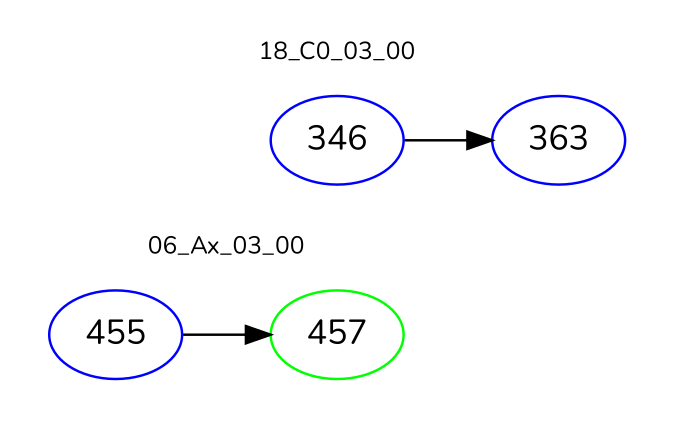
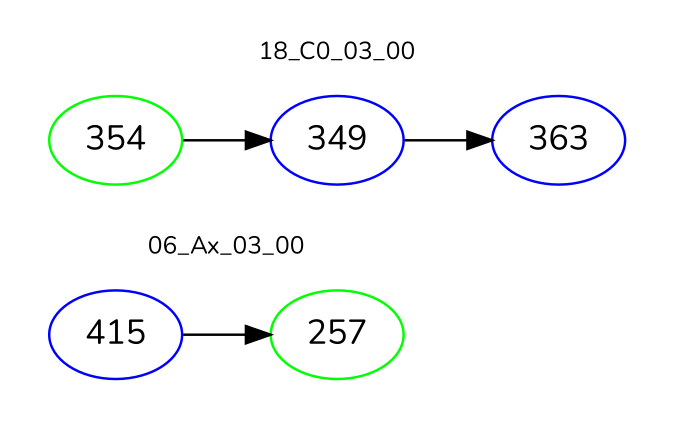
node "354": added
node "346": label "346" -> "349"
node "455": label "455" -> "415"
node "457": label "457" -> "257"
